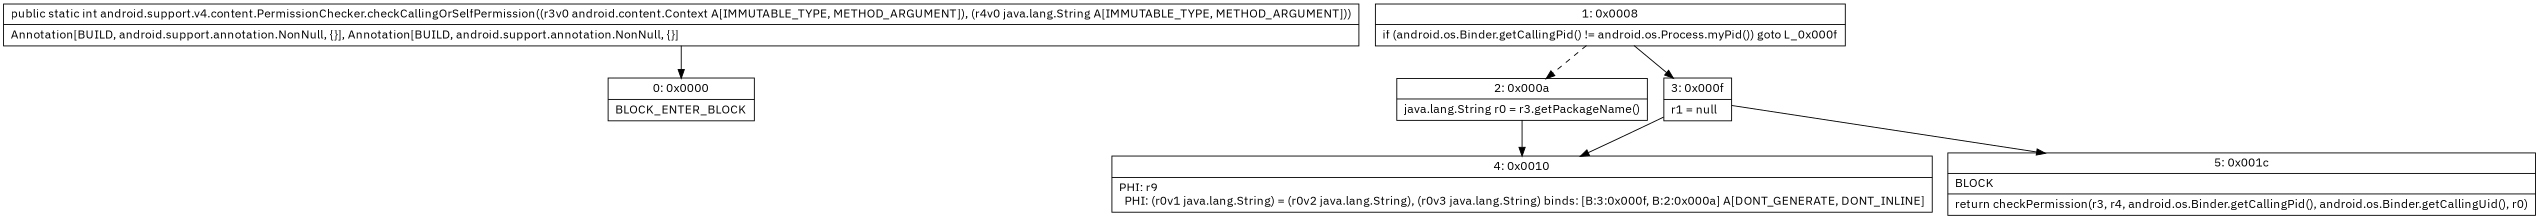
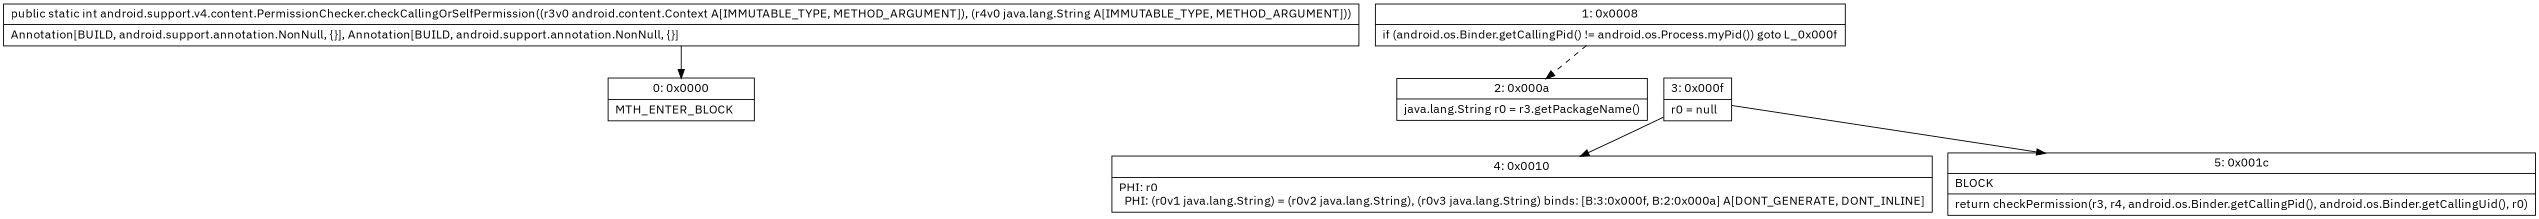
edge "1: 0x0008" -> "3: 0x000f": removed
node "0: 0x0000": text "BLOCK_ENTER_BLOCK" -> "MTH_ENTER_BLOCK"
node "3: 0x000f": text "r1 = null" -> "r0 = null"
edge "2: 0x000a" -> "4: 0x0010": removed
node "4: 0x0010": text "PHI: r9" -> "PHI: r0"
